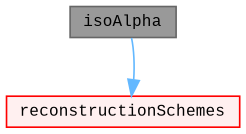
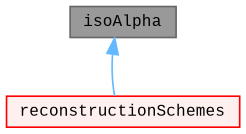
edge "isoAlpha" -> "reconstructionSchemes": reversed
